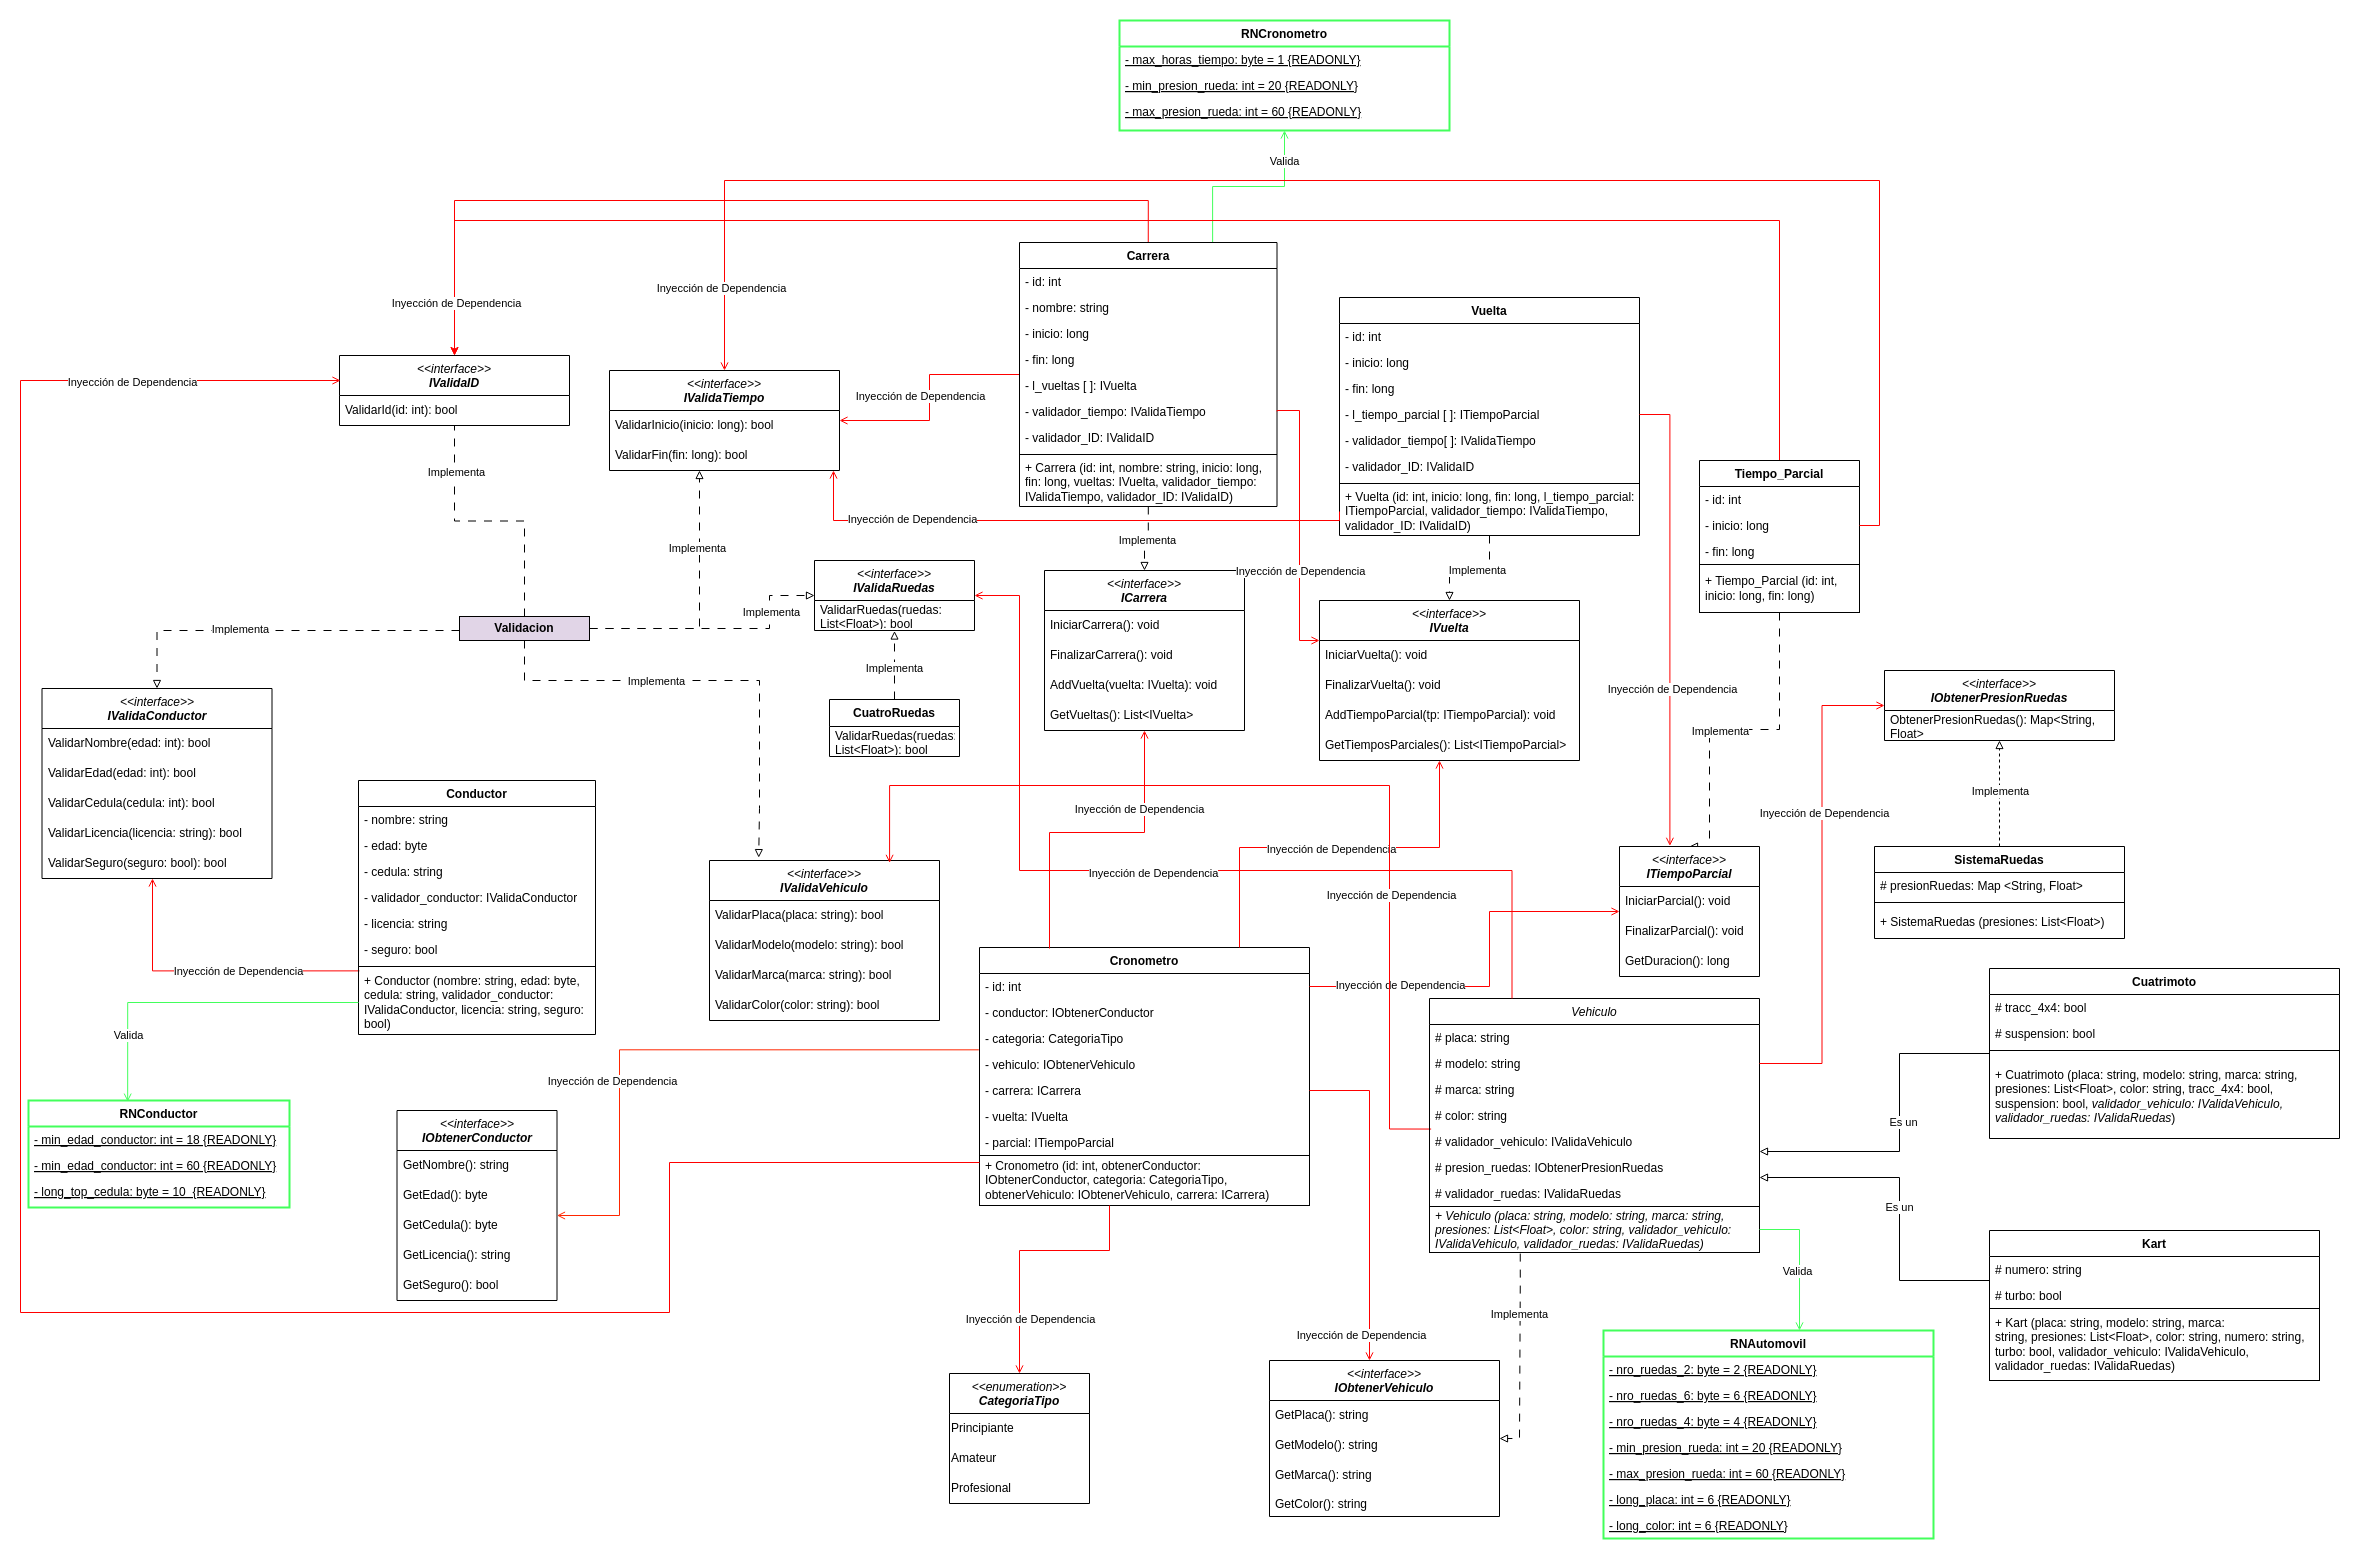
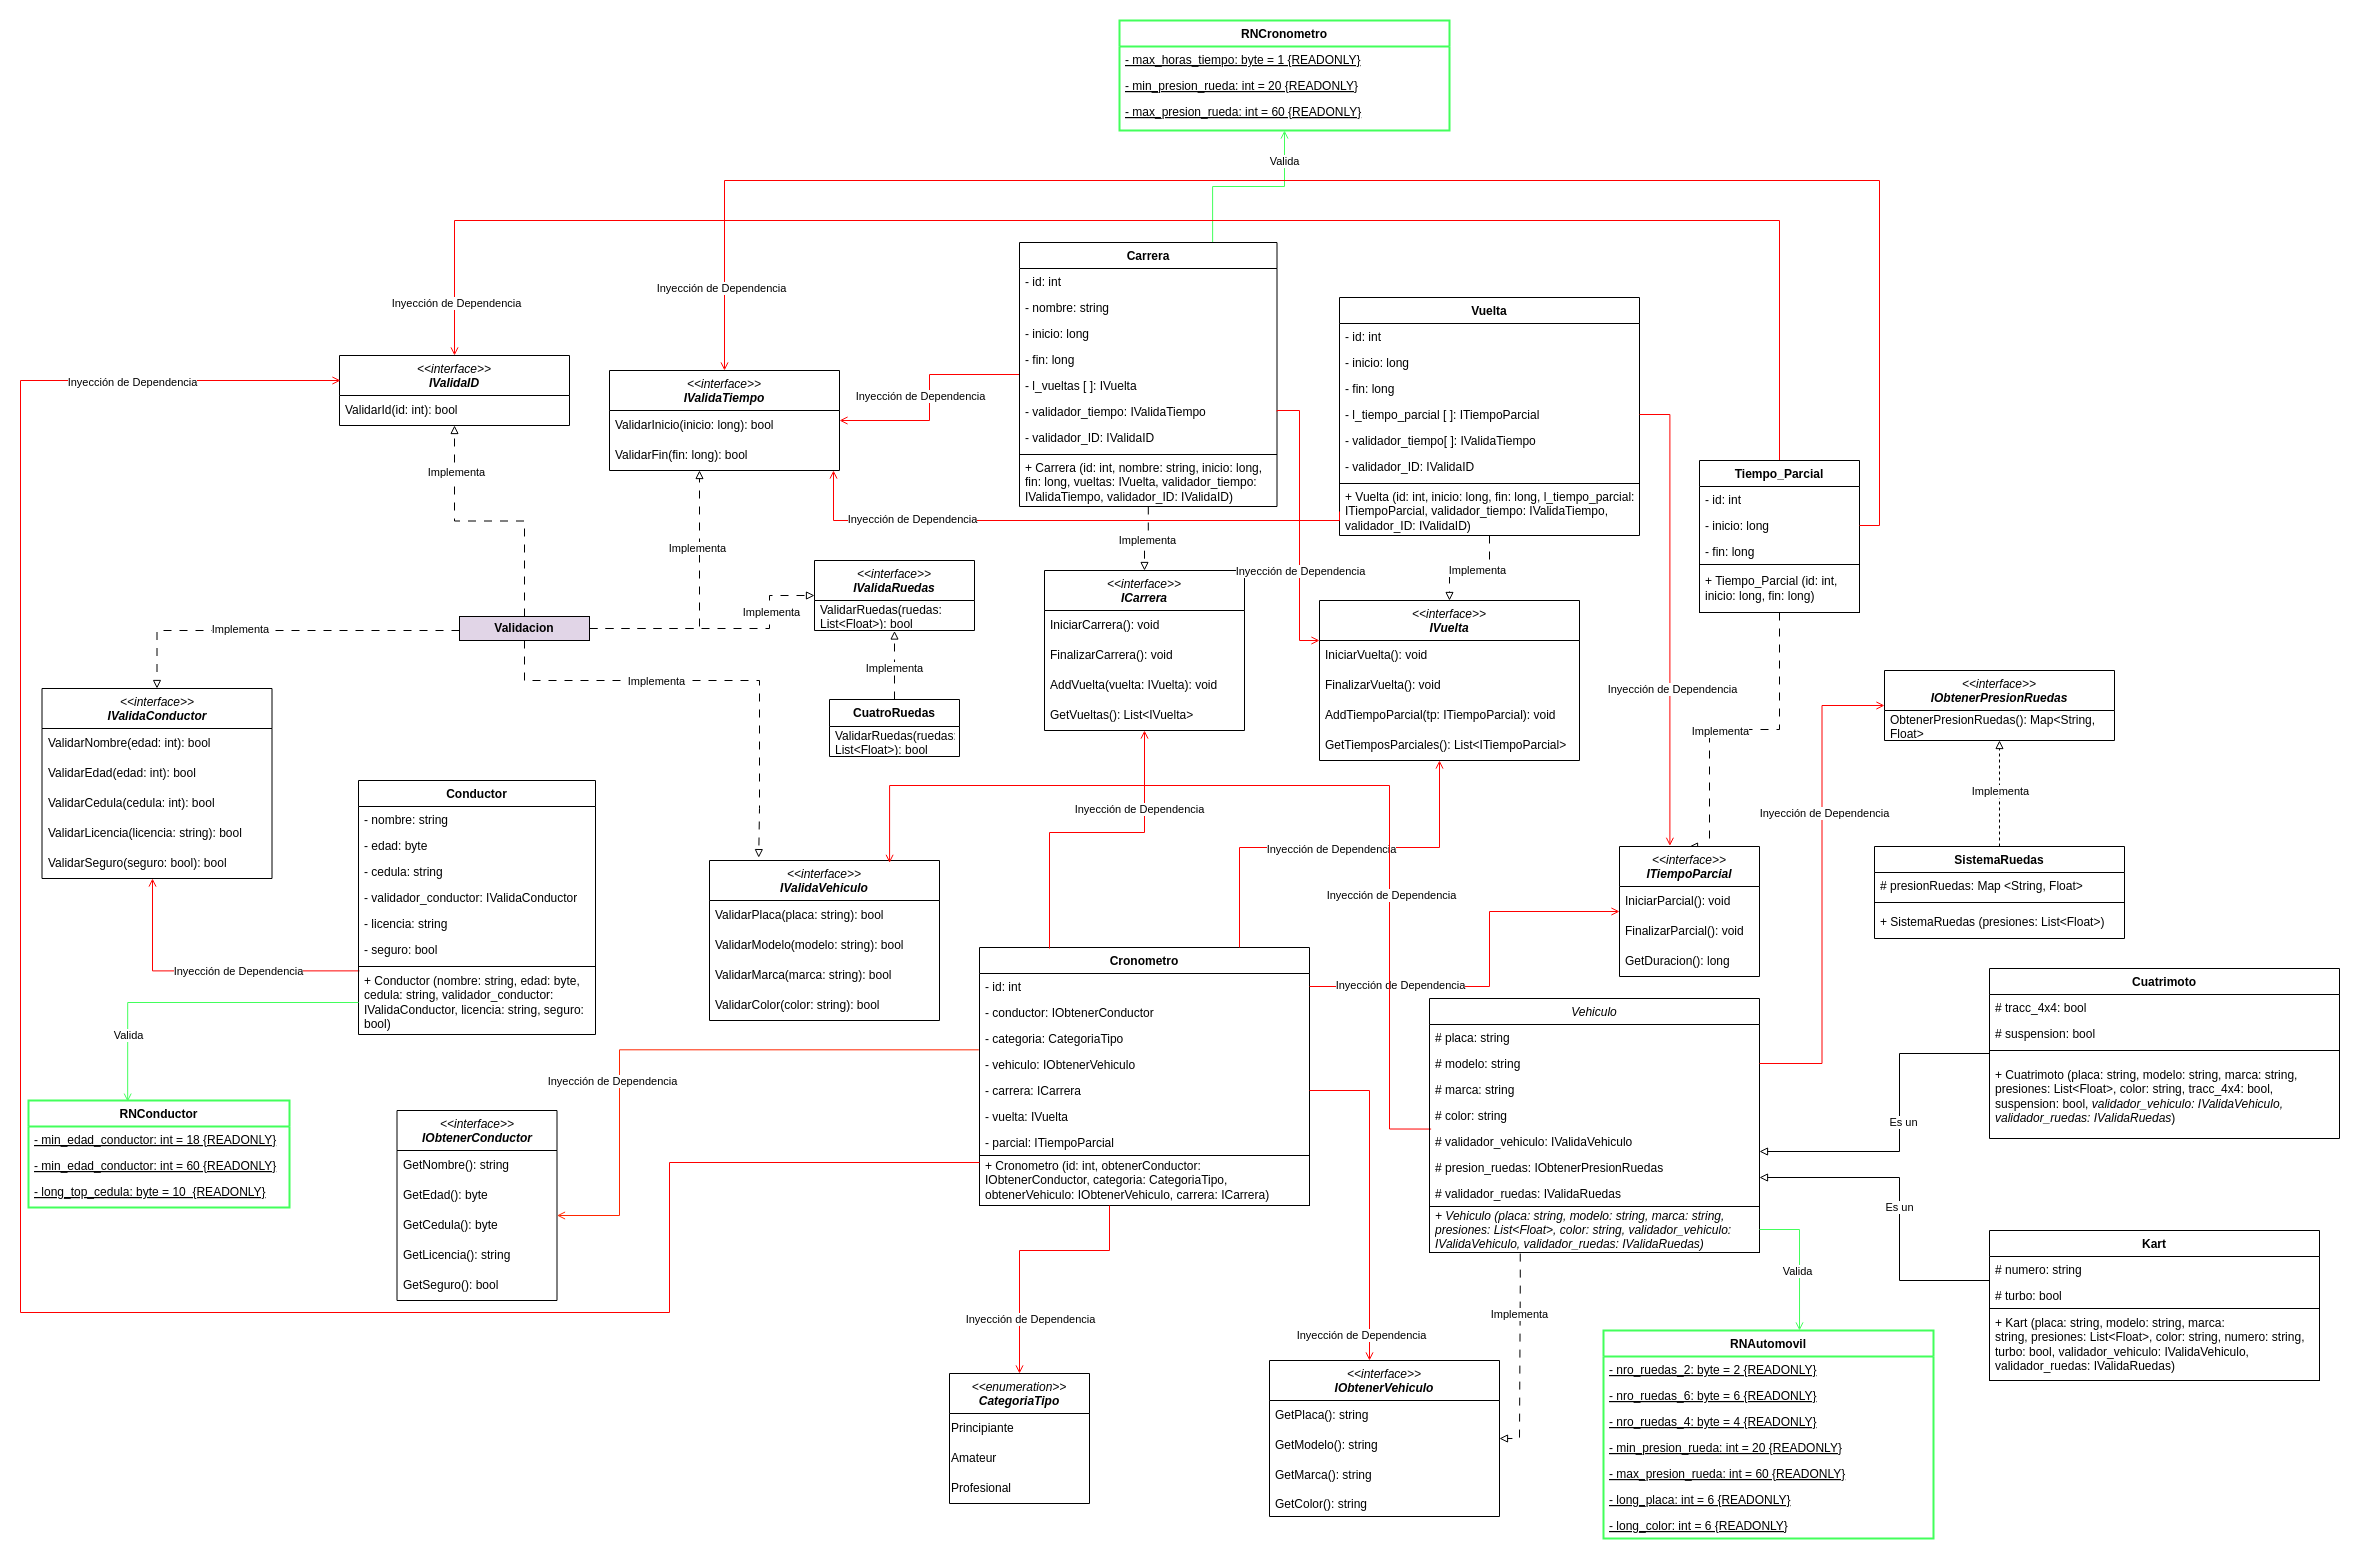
edge "Carrera" -> "<<interface>> IValidaID": removed
edge "<<interface>> IValidaID" -- "Validacion": arrowhead none -> block
edge "Vehiculo" -> "<<interface>> IValidaRuedas": removed, label "Inyección de Dependencia"
